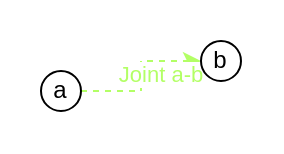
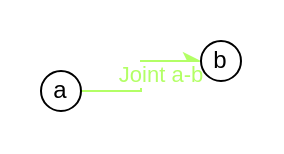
edge "a" -> "b": style dashed -> solid
